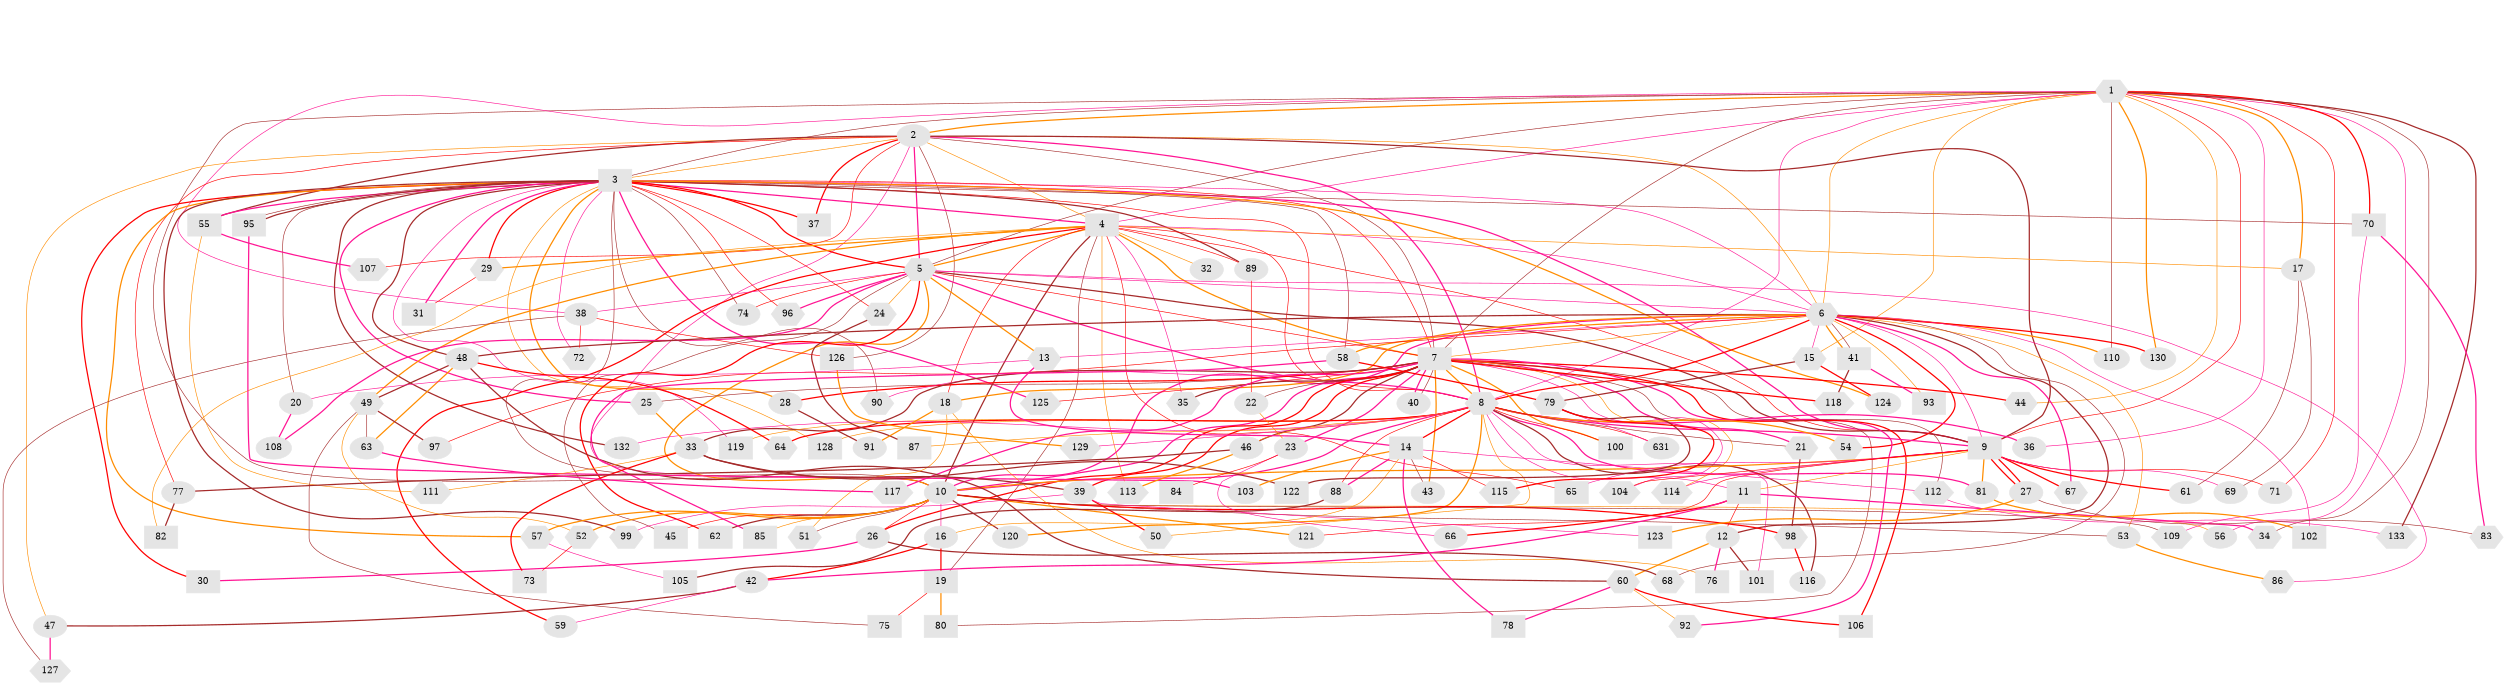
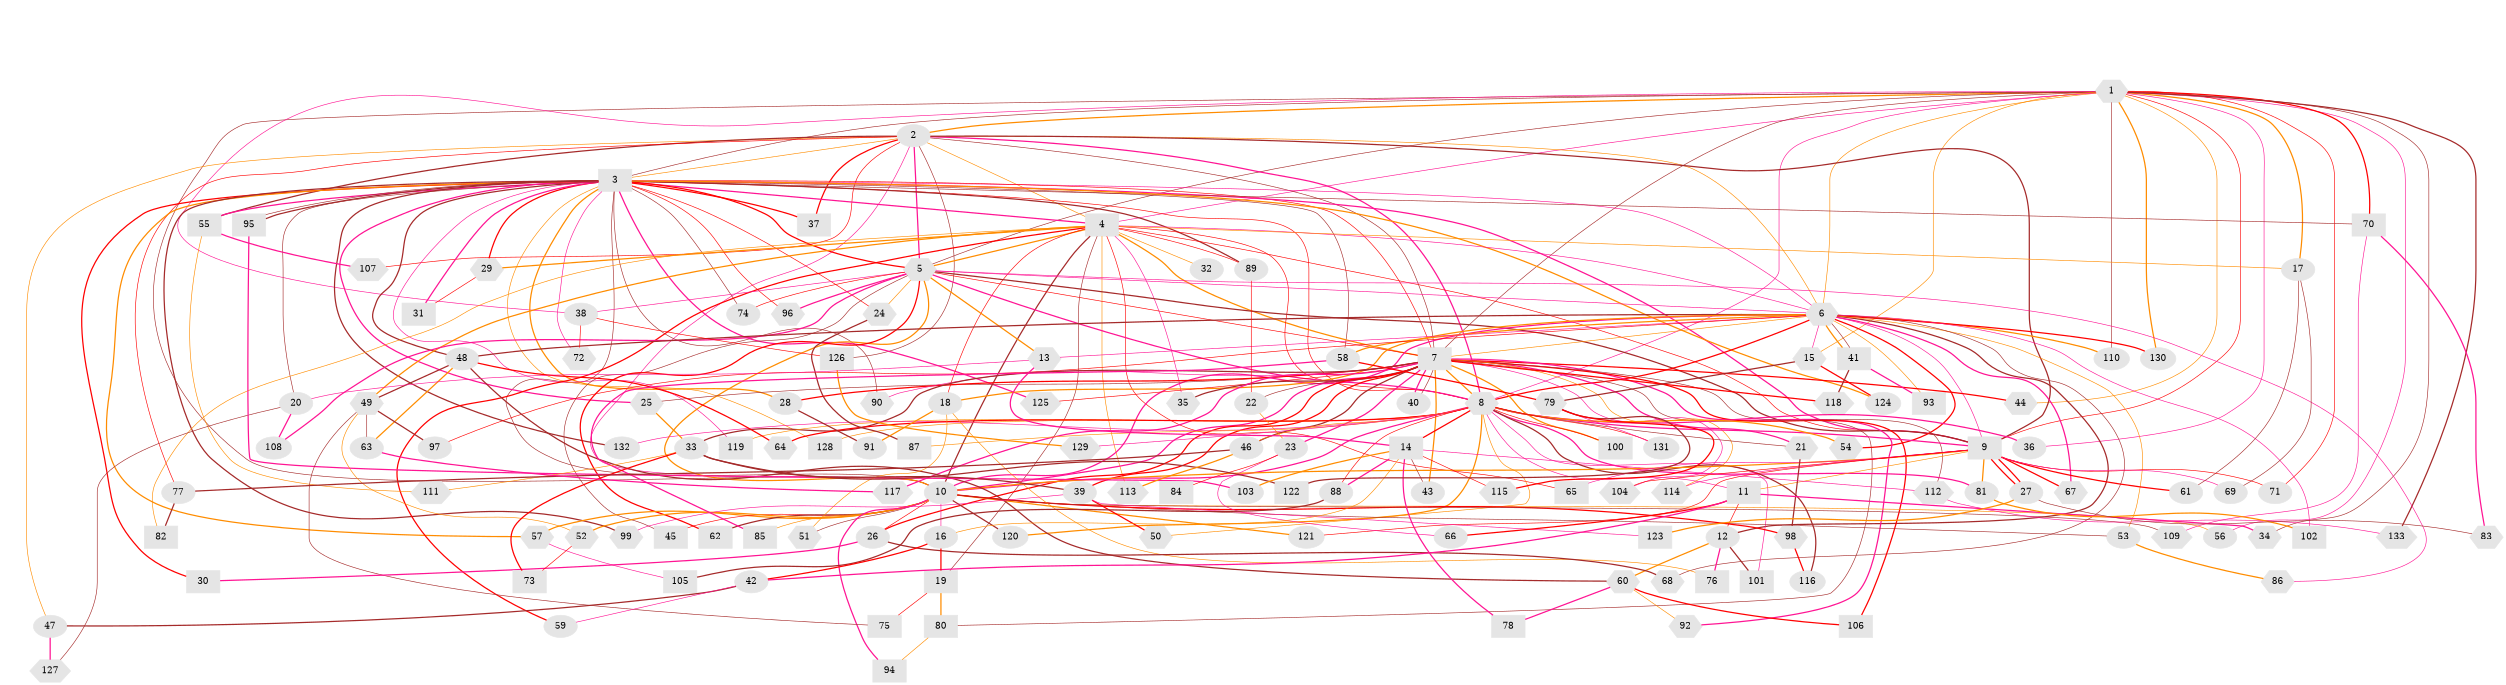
edge "38" -- "127": now "20" -- "127"
node "631": label "631" -> "131"
node "94": added
